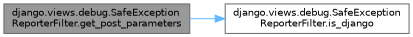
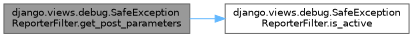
node "django.views.debug.SafeException ReporterFilter.is_django": label "django.views.debug.SafeException ReporterFilter.is_django" -> "django.views.debug.SafeException ReporterFilter.is_active"
